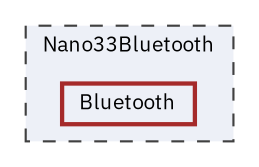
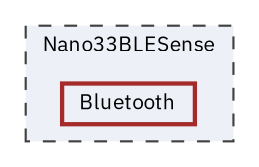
cluster "Nano33Bluetooth": label "Nano33Bluetooth" -> "Nano33BLESense"
